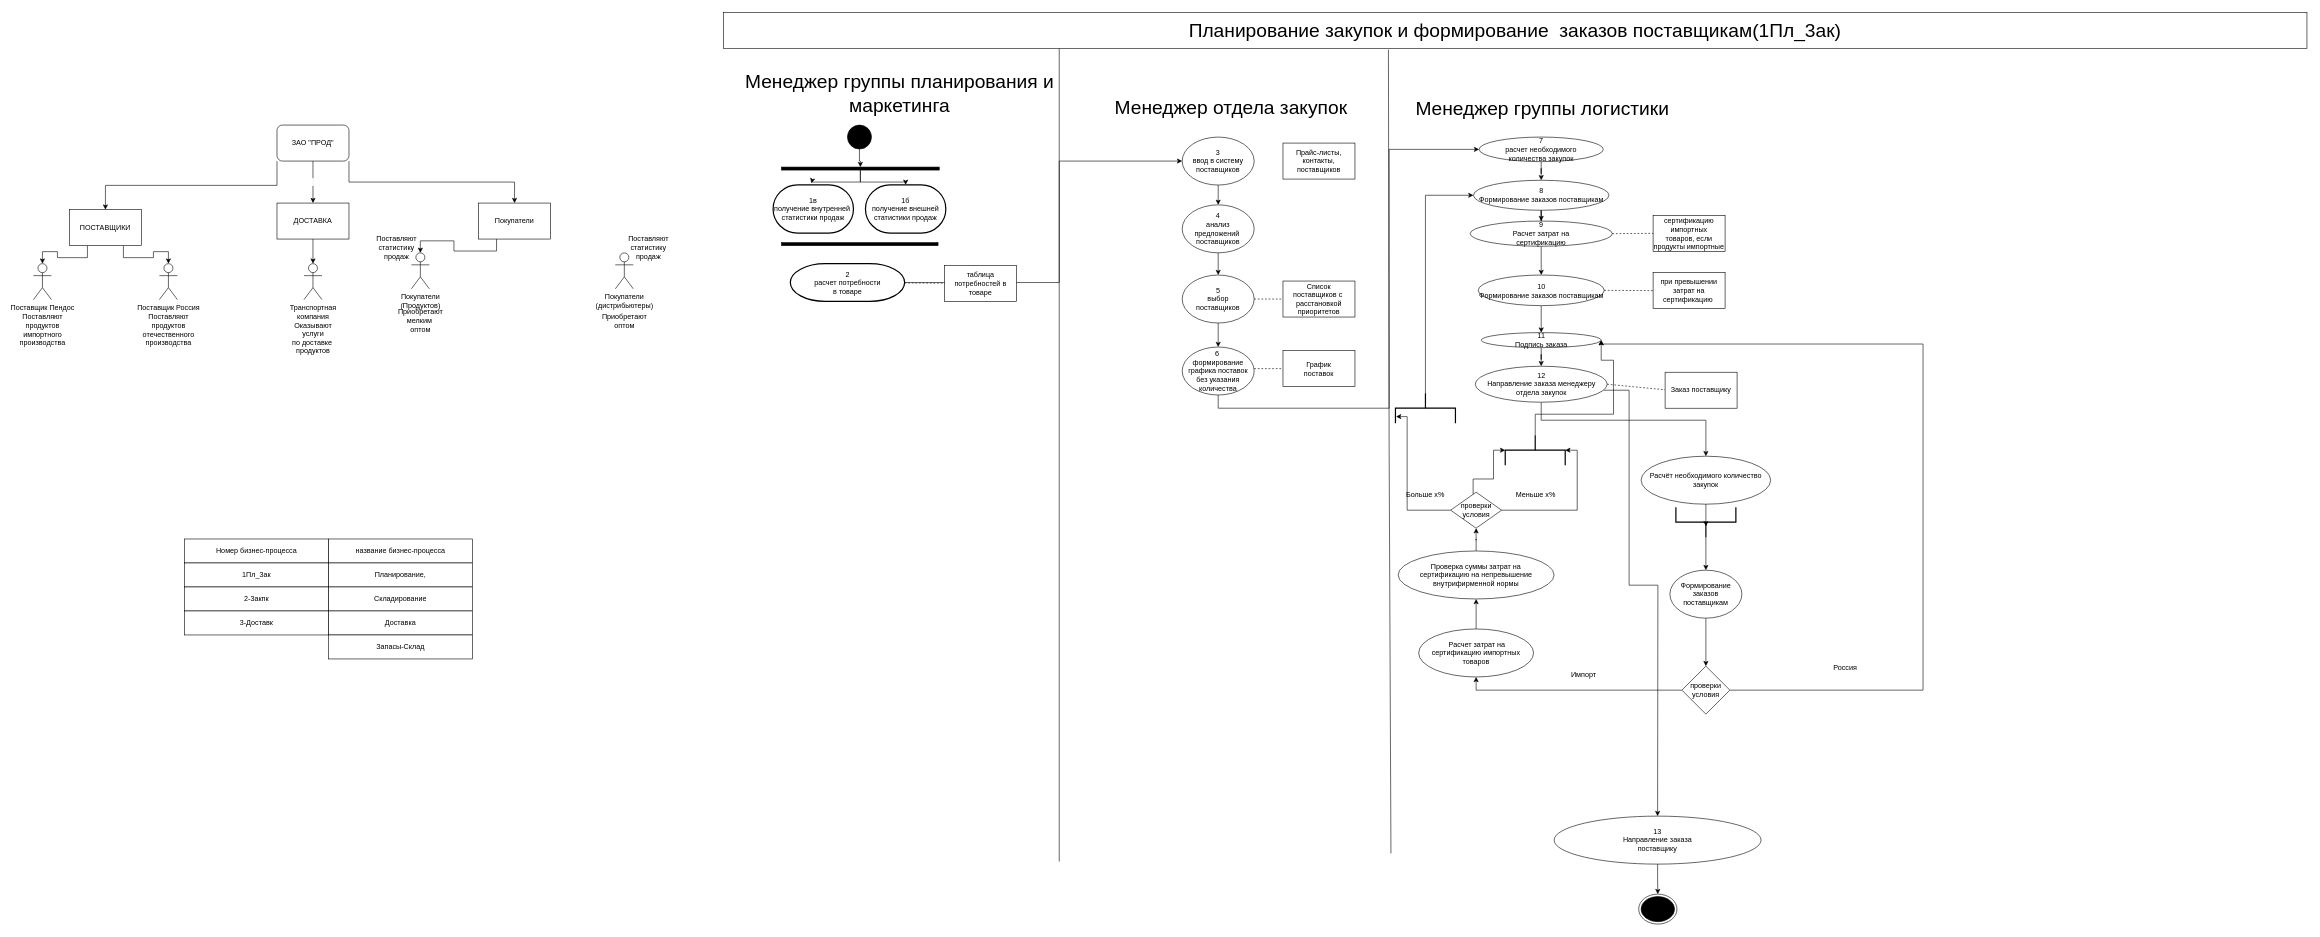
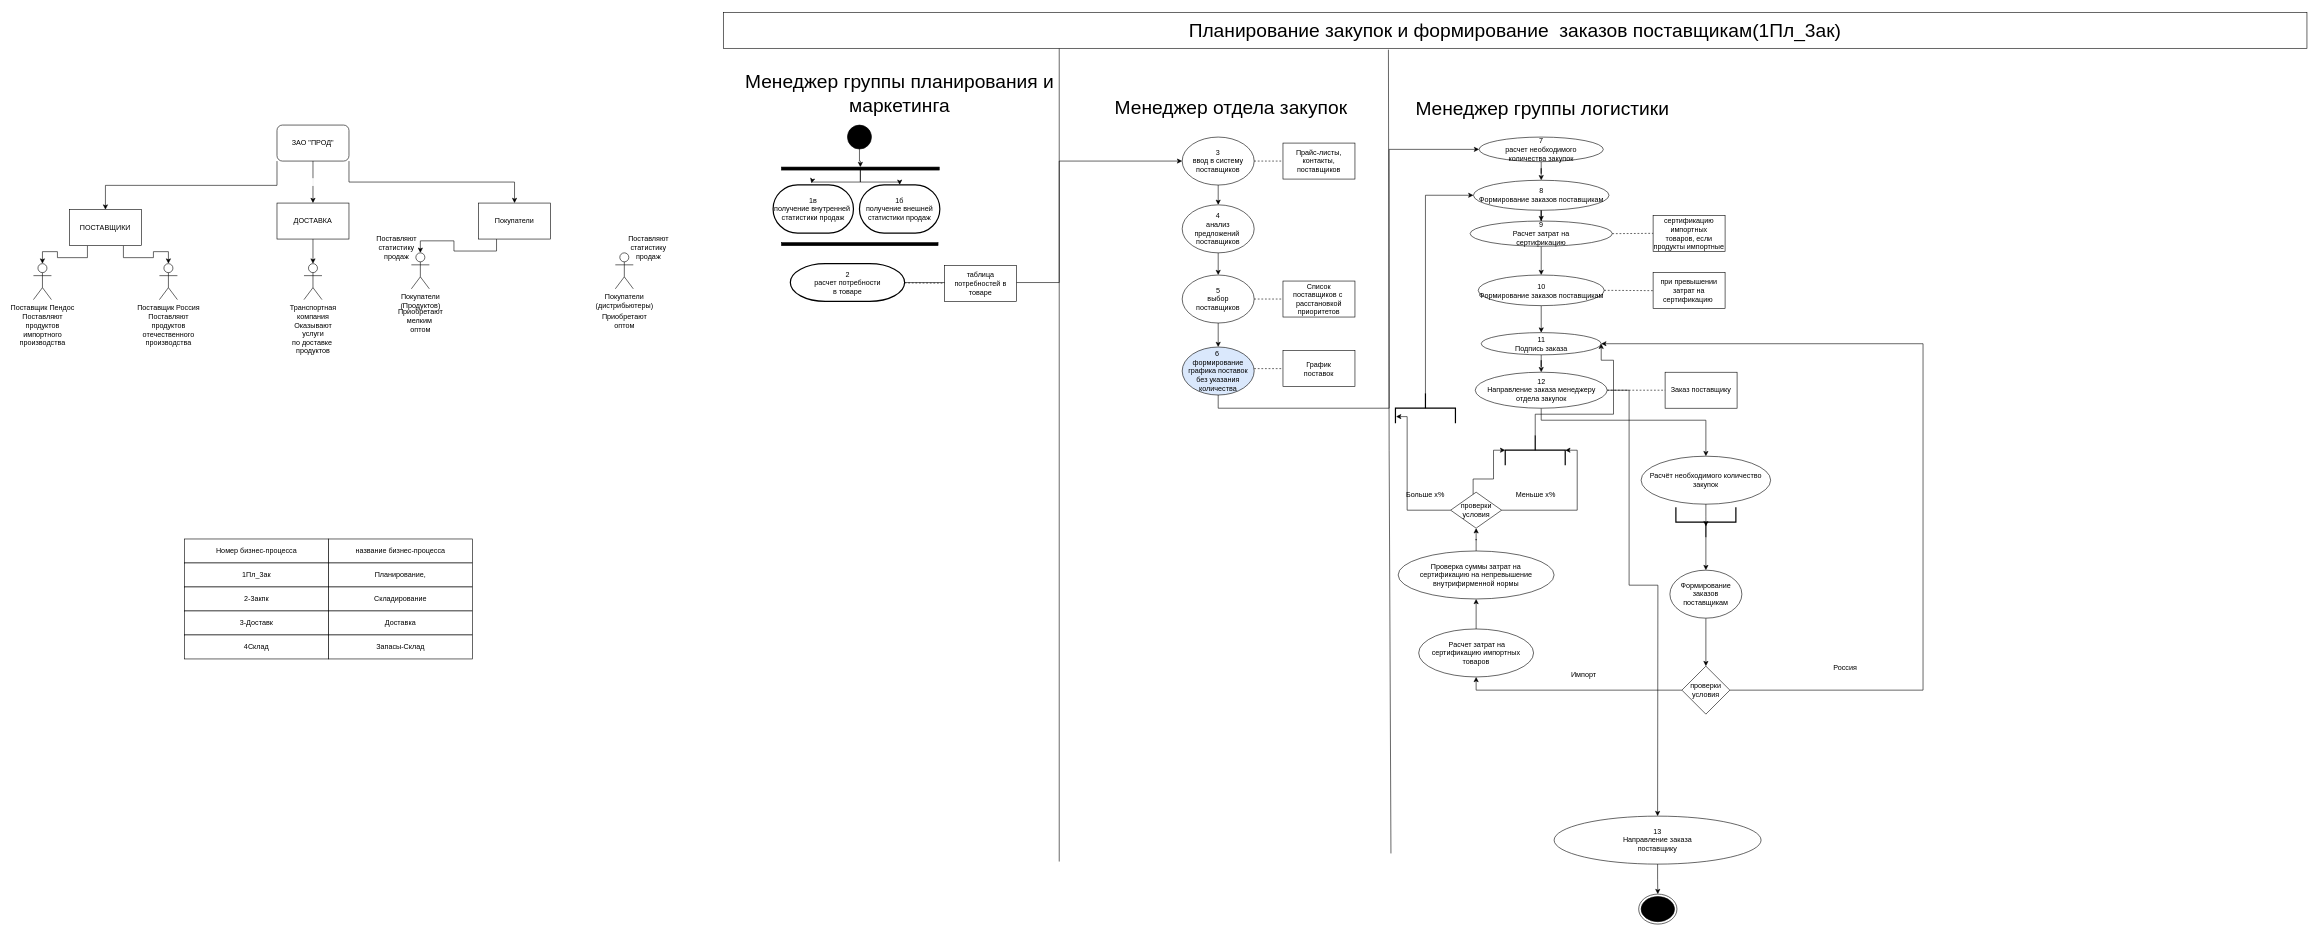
edge "3 ввод в систему поставщиков" -- "Прайс-листы, контакты, поставщиков": added
node "1б получение внешней статистики продаж": moved (906, 209) -> (900, 209)
node "11 Подпись заказа": size 120x15 -> 120x22
node "6 формирование графика поставок без указания количества": fillcolor #ffffff -> #dae8fc
node "12 Направление заказа менеджеру отдела закупок": moved (1541, 384) -> (1541, 390)
node "4Склад": added
